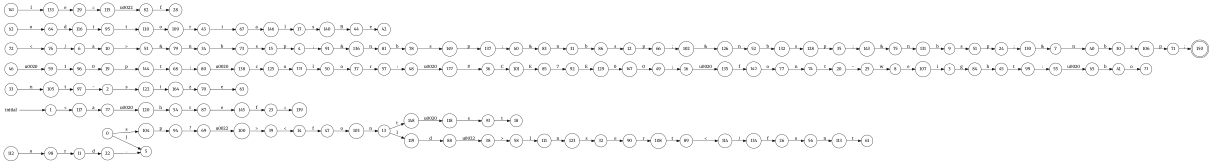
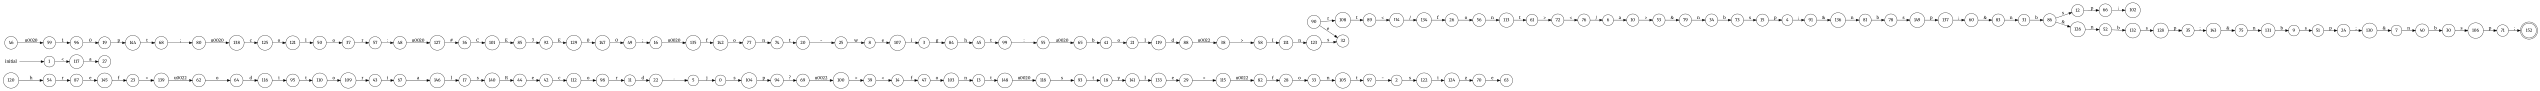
edge "61" -> "72": added, label ">"
edge "102" -> "126": now "86" -> "126"
node "150": label "150" -> "152"
edge "139" -> "62": added, label "u0022"
edge "42" -> "112": added, label "c"
edge "18" -> "141": added, label "y"
edge "28" -> "33": added, label "o"
node "164": label "164" -> "124"
edge "27" -> "120": removed, label "u0020"
edge "13" -> "119": now "21" -> "119"
edge "32" -> "90": reversed
edge "0" -> "5": reversed
